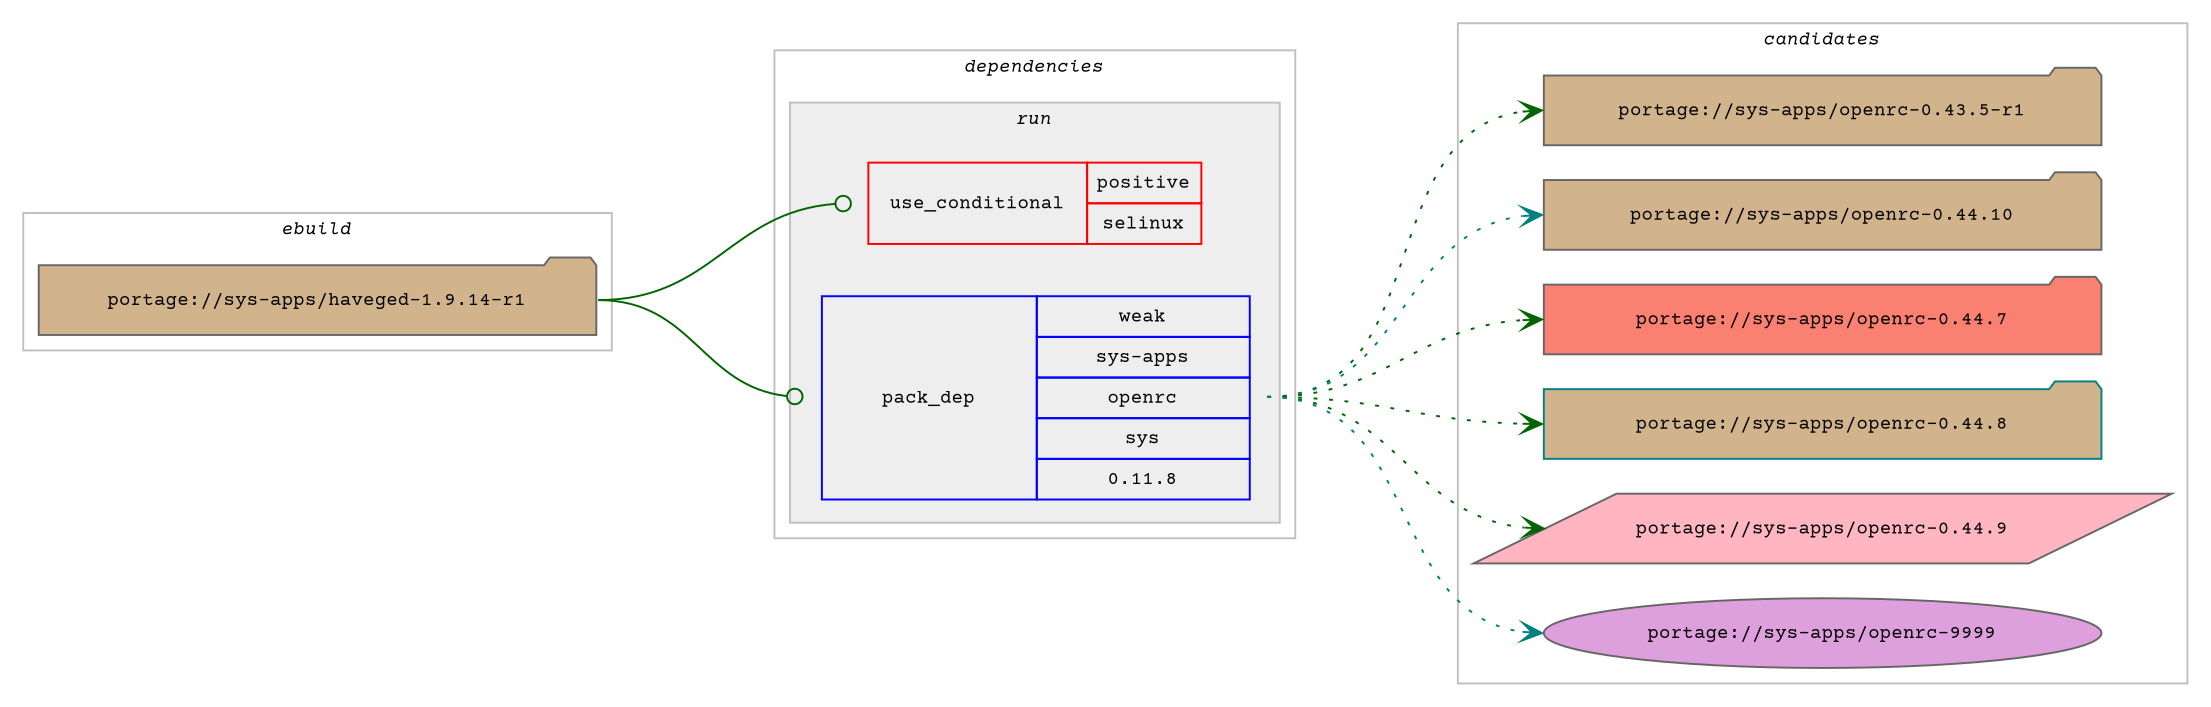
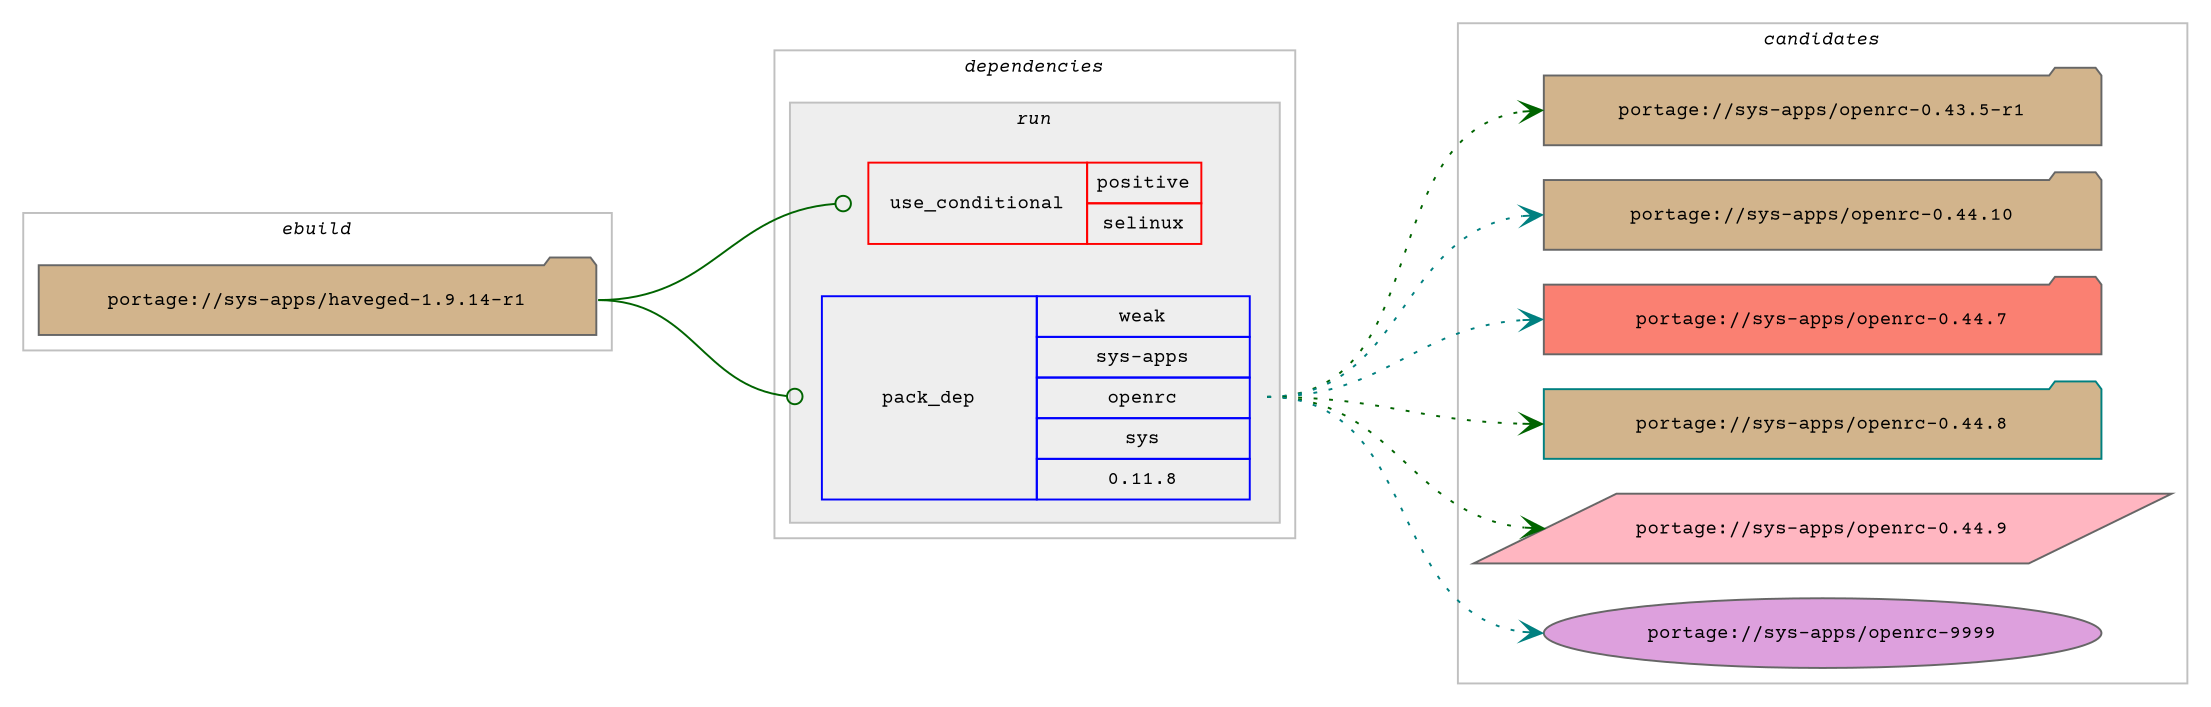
edge "pack_dep" -> "portage://sys-apps/openrc-0.44.7": color darkgreen -> teal
